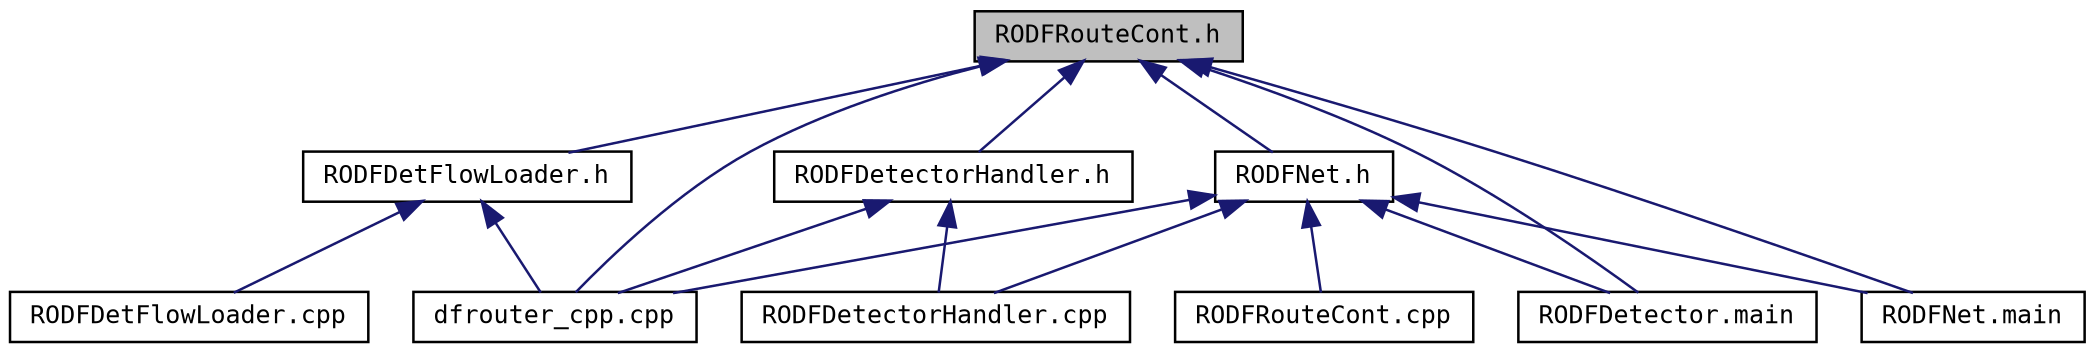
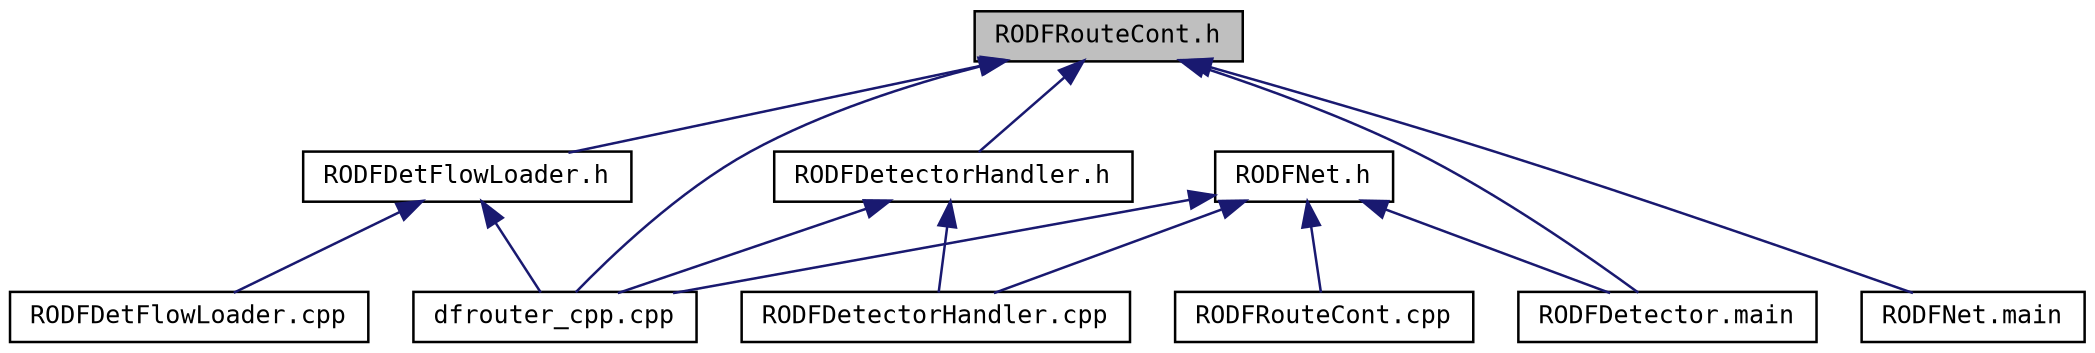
edge "RODFNet.h" -> "RODFRouteCont.h": removed
edge "RODFNet.main" -> "RODFNet.h": removed
